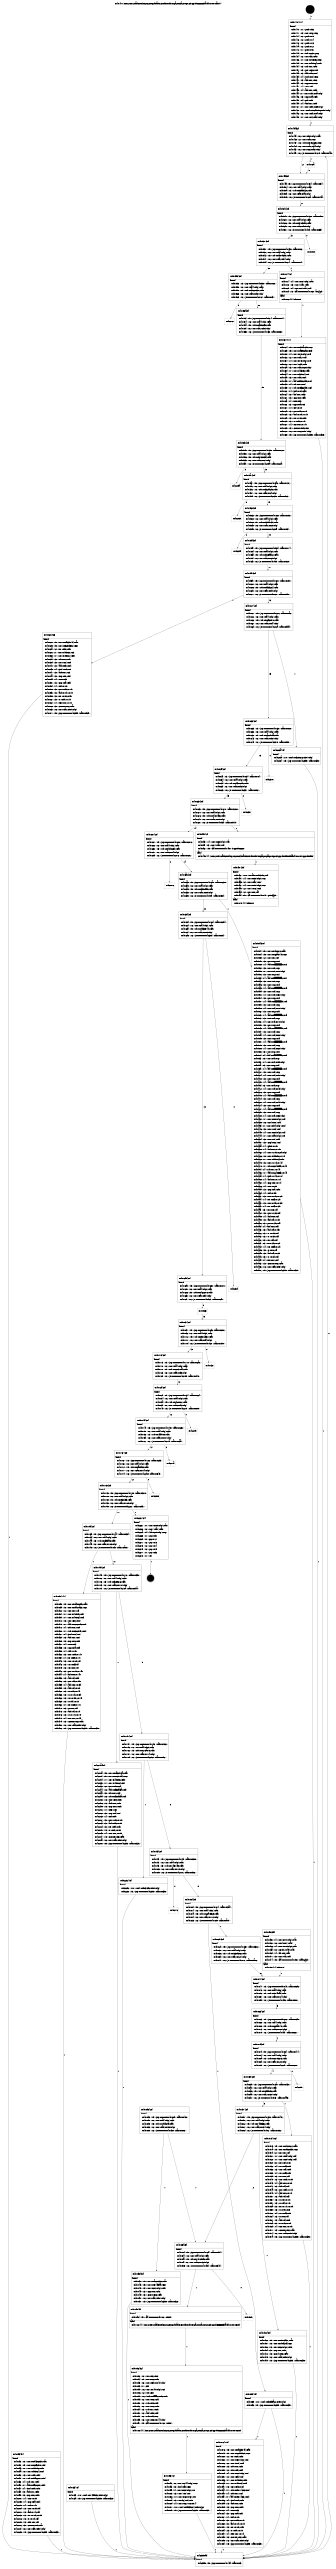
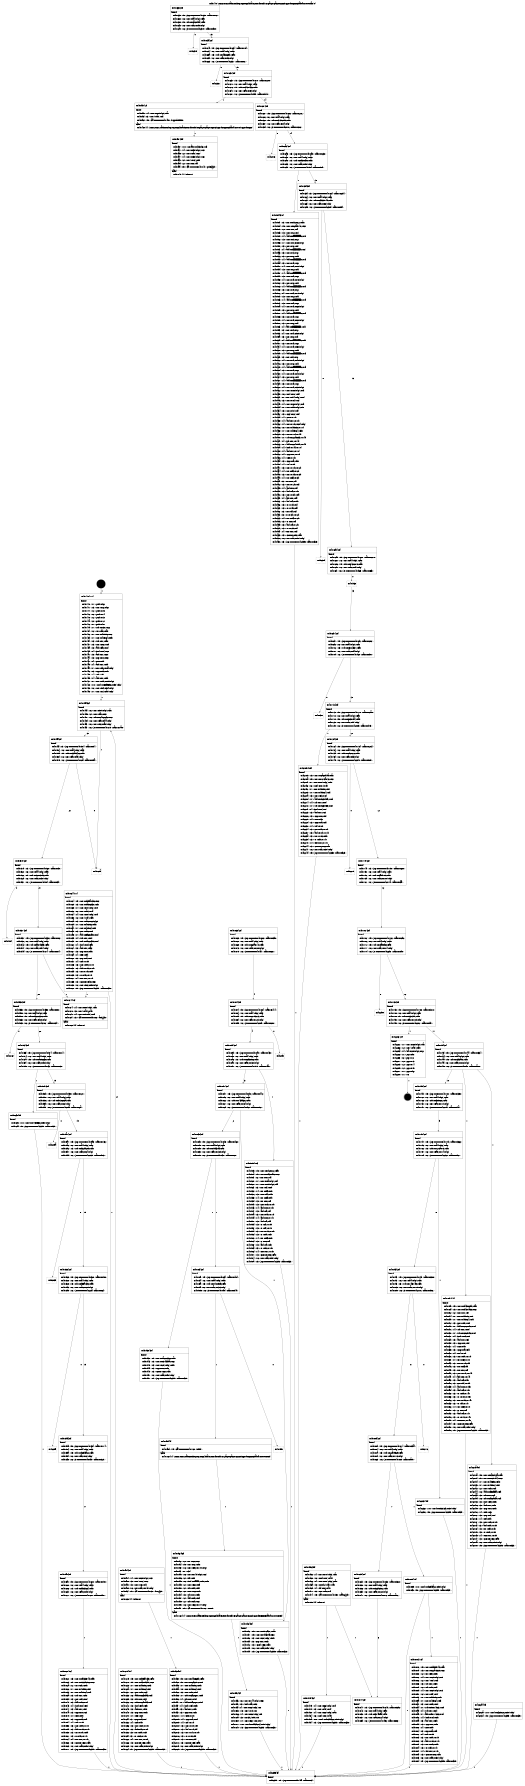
edge "0x401c0a" -> "0x4014ff [28]": reversed
edge "0x401c74 [16]" -> "0x401c84 [111]": reversed
node "0x401617 [28]": removed
node "0x4021e5 [109]": added
edge "0x40156f [28]" -> "0x401cf3 [15]": added, label "1"
node "0x40211a": removed
node "0x401fb4 [21]": added
edge "0x4017bb [28]" -> "0x40218a [91]": now "0x40179f [28]" -> "0x40218a [91]"
node "0x401c19 [91]": added
node "0x401d79 [32]": added
edge "0x401847 [28]" -> "0x401863 [28]": removed, label "5"
edge "0x4018b7 [28]" -> "0x4018ef [28]": now "0x4018b7 [28]" -> "0x4018d3 [28]"
